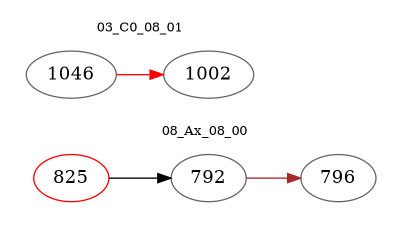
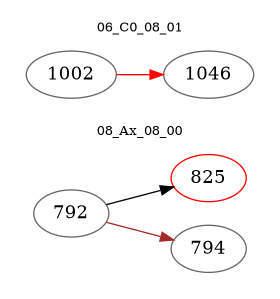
cluster "03_C0_08_01": label "03_C0_08_01" -> "06_C0_08_01"
edge "1046" -> "1002": reversed
edge "825" -> "792": reversed
node "796": label "796" -> "794"
